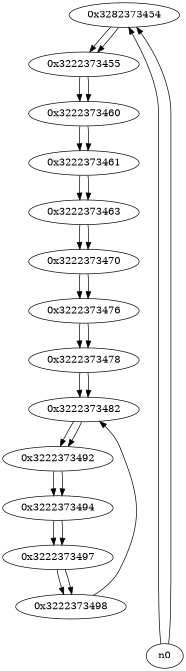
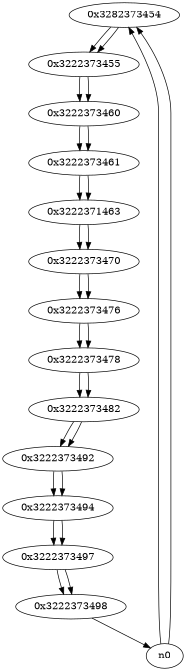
node "0x3222373463": label "0x3222373463" -> "0x3222371463"
edge "0x3222373498" -> "0x3222373482": now "0x3222373498" -> "n0"
